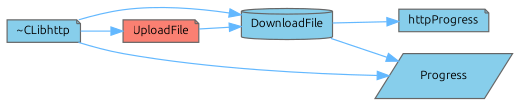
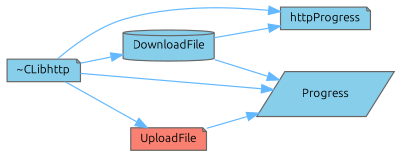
edge "~CLibhttp" -> "httpProgress": added
edge "UploadFile" -> "DownloadFile": now "UploadFile" -> "Progress"
